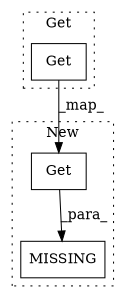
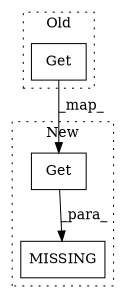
cluster "Get": label "Get" -> "Old"
